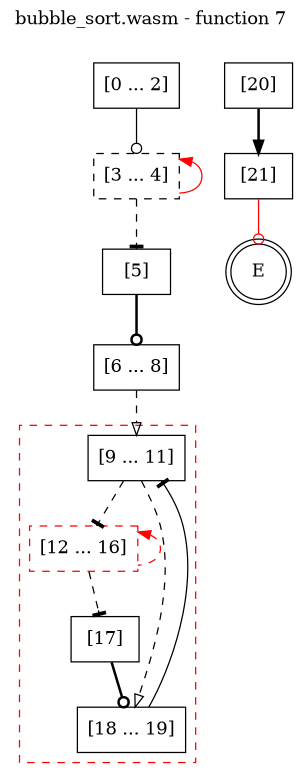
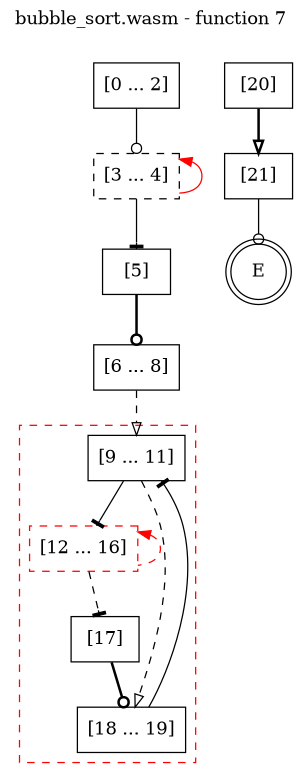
edge "[20]" -> "[21]": arrowhead normal -> onormal
edge "[21]" -> "E": color red -> black
edge "[3 ... 4]" -> "[5]": style dashed -> solid
edge "[9 ... 11]" -> "[12 ... 16]": style dashed -> solid
